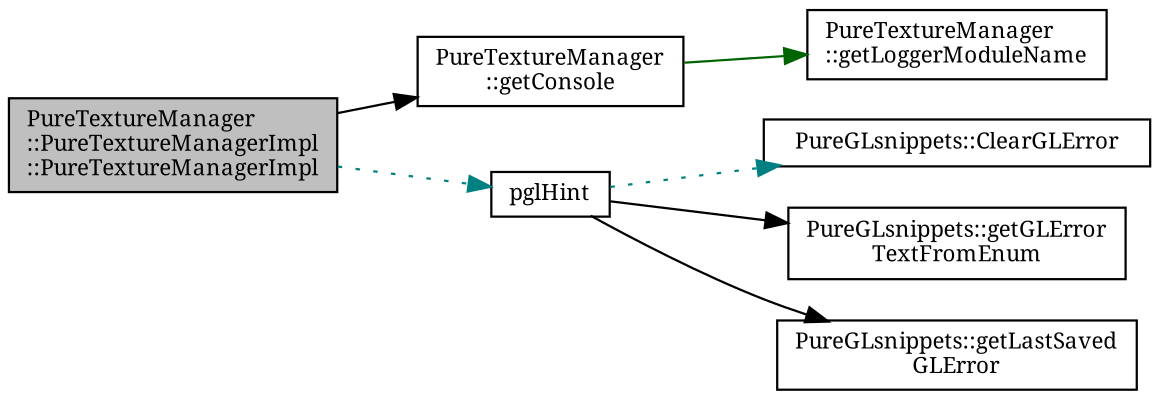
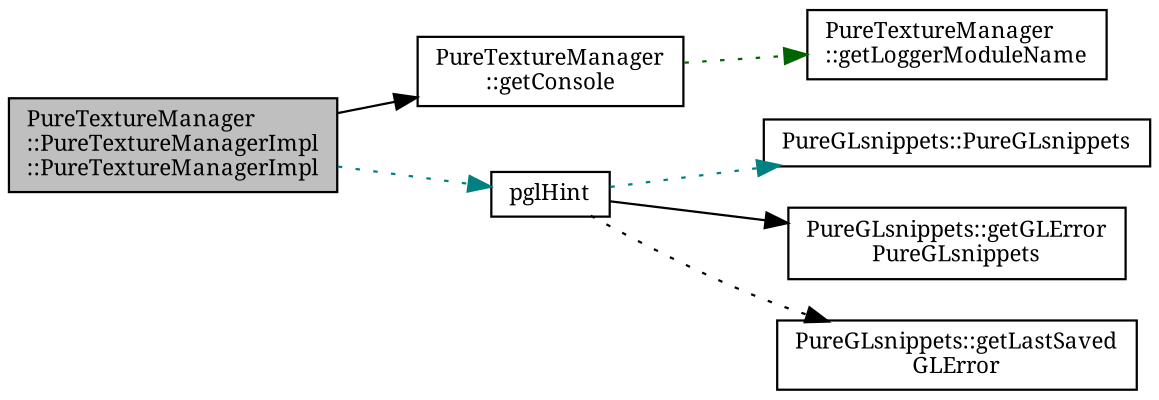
edge "PureTextureManager ::getConsole" -> "PureTextureManager ::getLoggerModuleName": style solid -> dotted
node "PureGLsnippets::ClearGLError": label "PureGLsnippets::ClearGLError" -> "PureGLsnippets::PureGLsnippets"
node "PureGLsnippets::getGLError TextFromEnum": label "PureGLsnippets::getGLError TextFromEnum" -> "PureGLsnippets::getGLError PureGLsnippets"
edge "pglHint" -> "PureGLsnippets::getLastSaved GLError": style solid -> dotted
